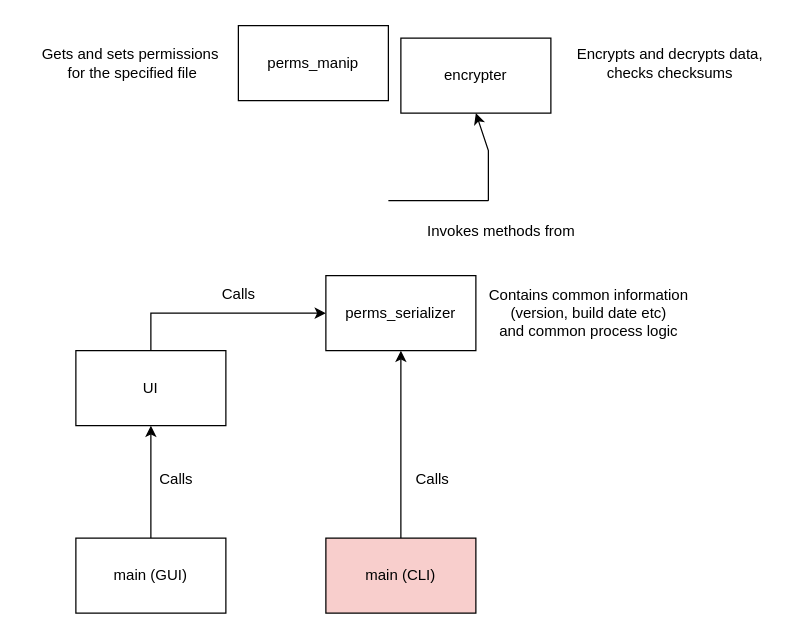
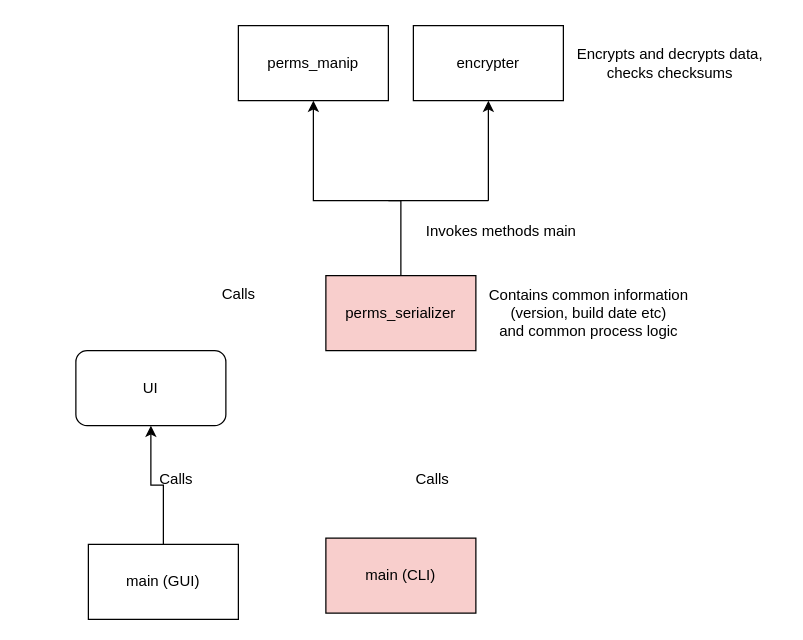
node "Gets and sets permissions for the specified file": removed
node "encrypter": moved (476, 76) -> (488, 63)
edge "perms_serializer" -> "perms_manip": added
node "Invokes methods from": label "Invokes methods from" -> "Invokes methods main"
edge "UI" -> "perms_serializer": removed
node "perms_serializer": fillcolor #ffffff -> #f8cecc
node "UI": shape rectangle -> rounded rectangle
edge "main (CLI)" -> "perms_serializer": removed
node "main (GUI)": moved (151, 576) -> (163, 582)
